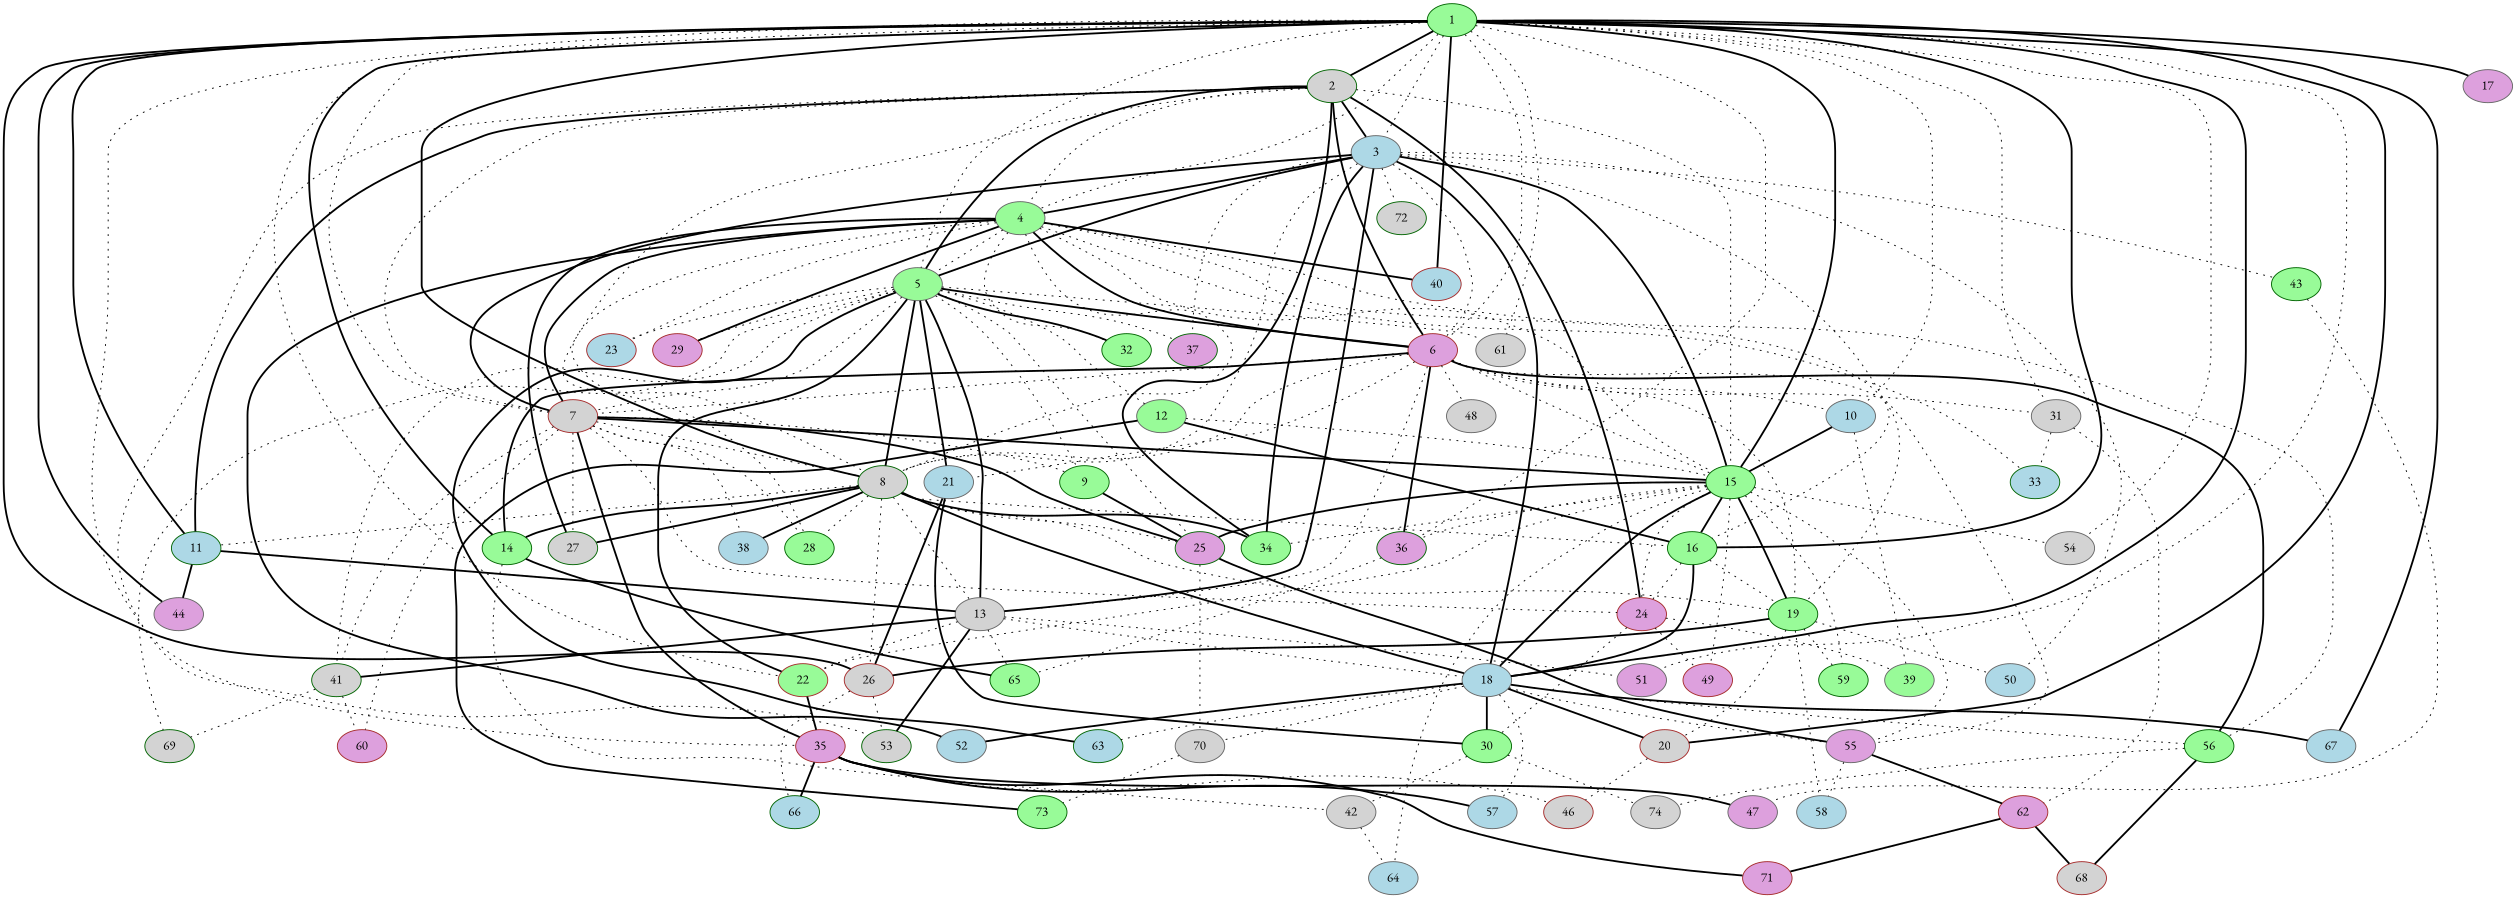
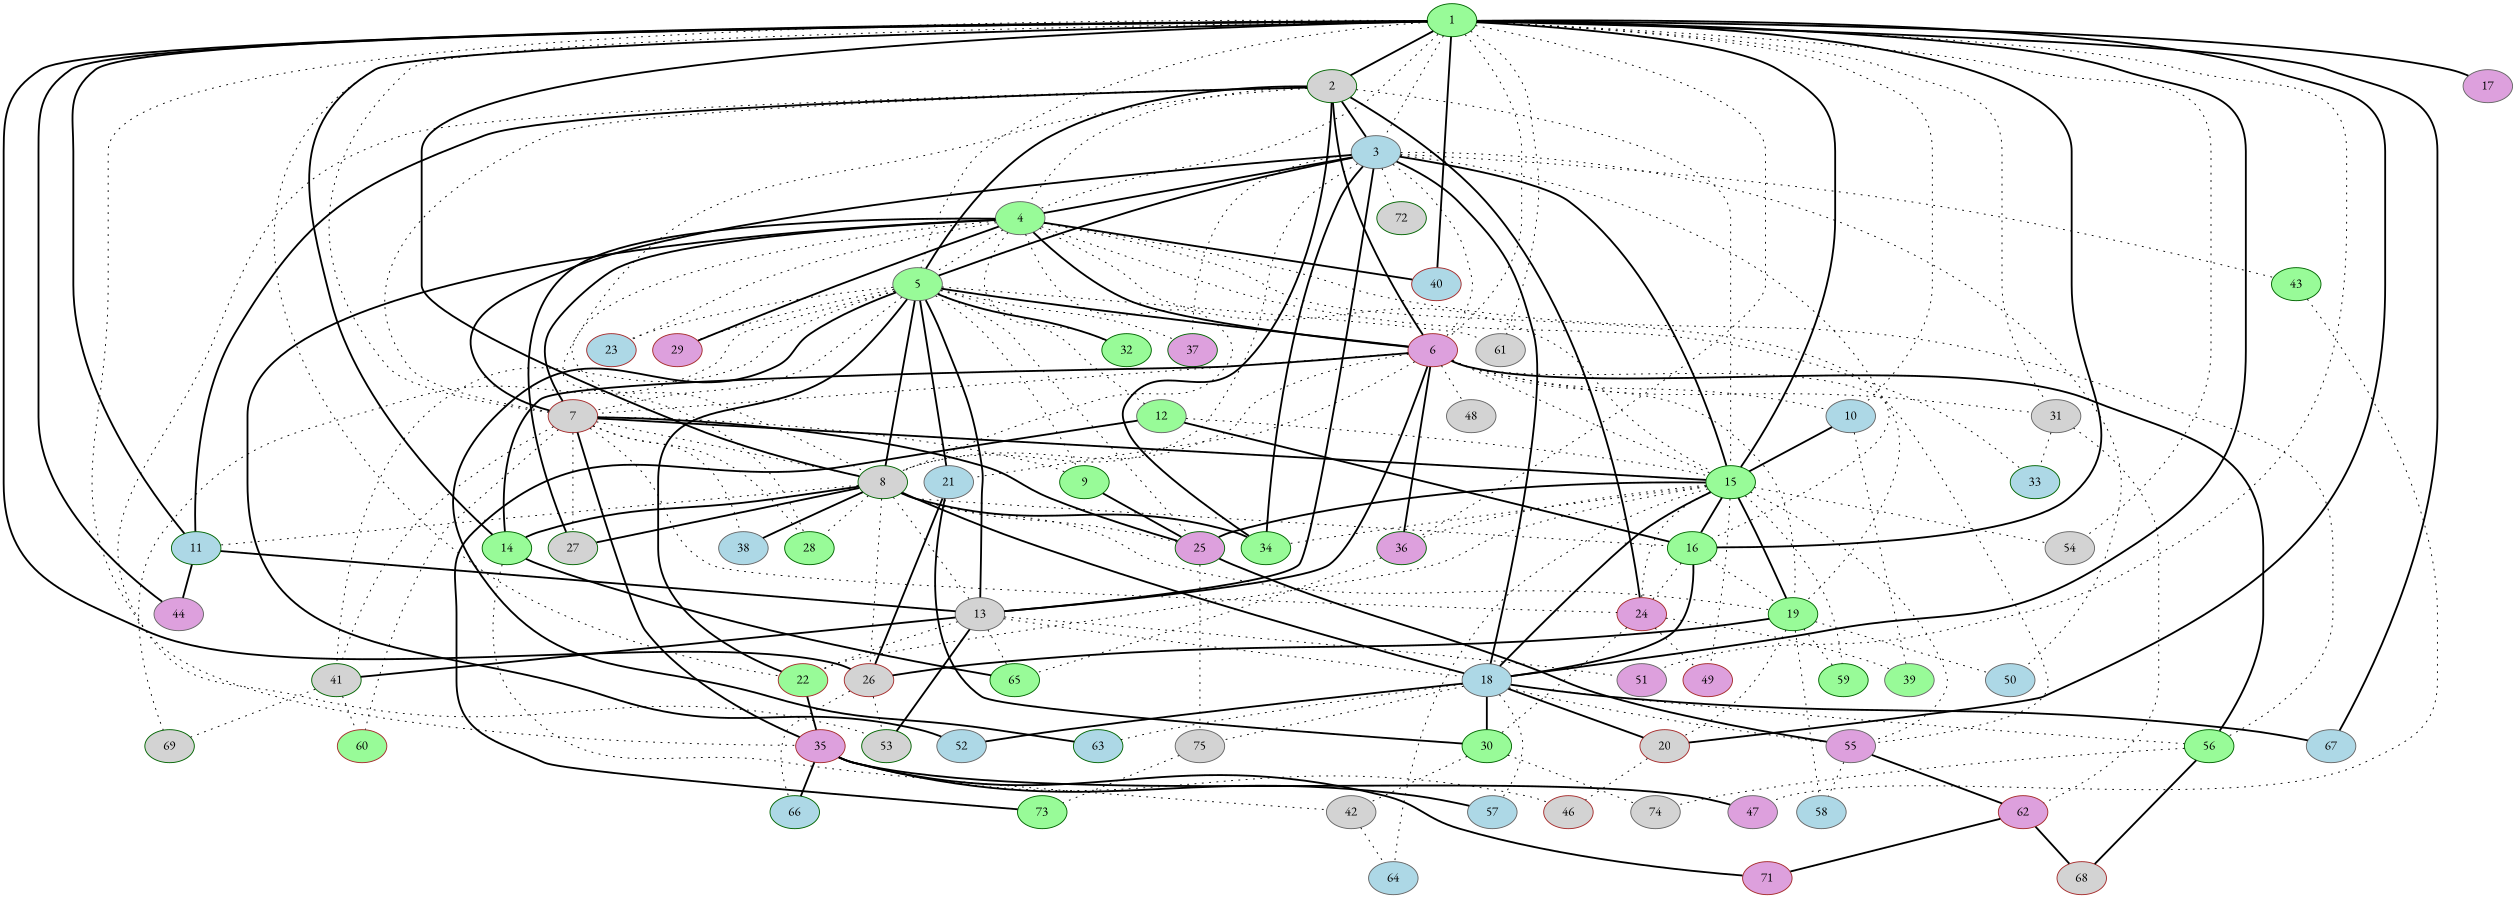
edge "6" -- "13": style dotted -> bold
node "60": fillcolor plum -> palegreen
node "70": label "70" -> "75"
